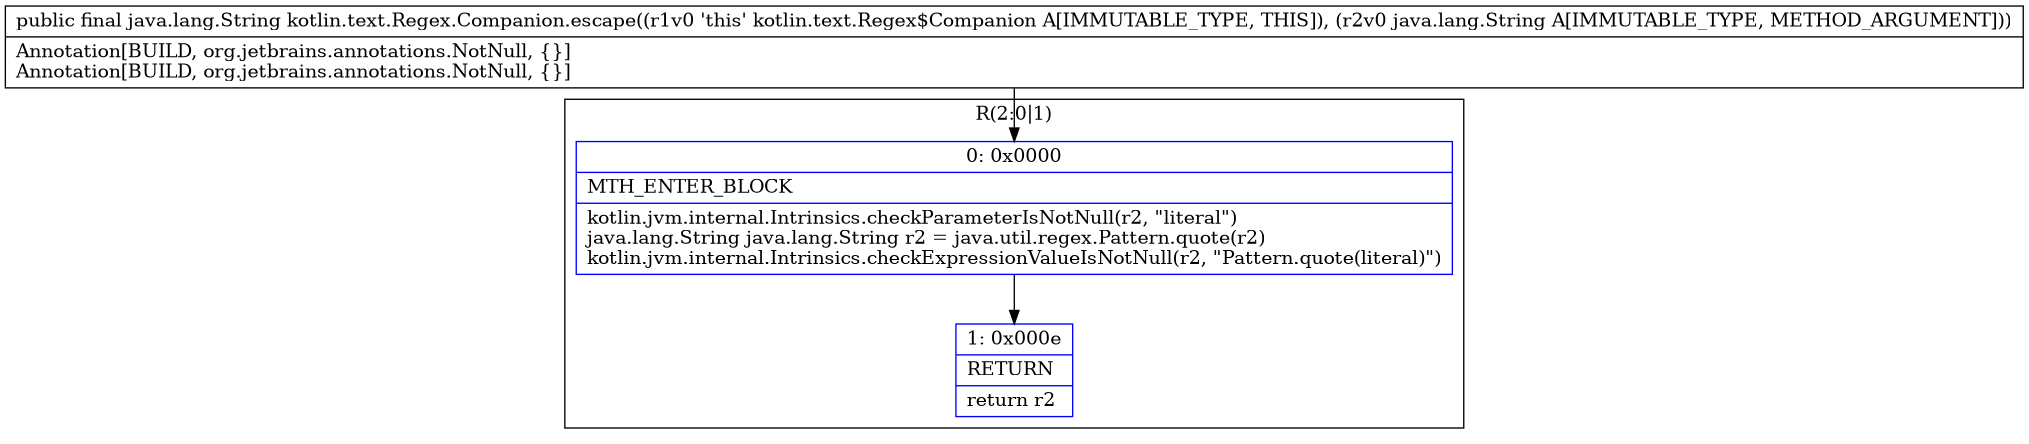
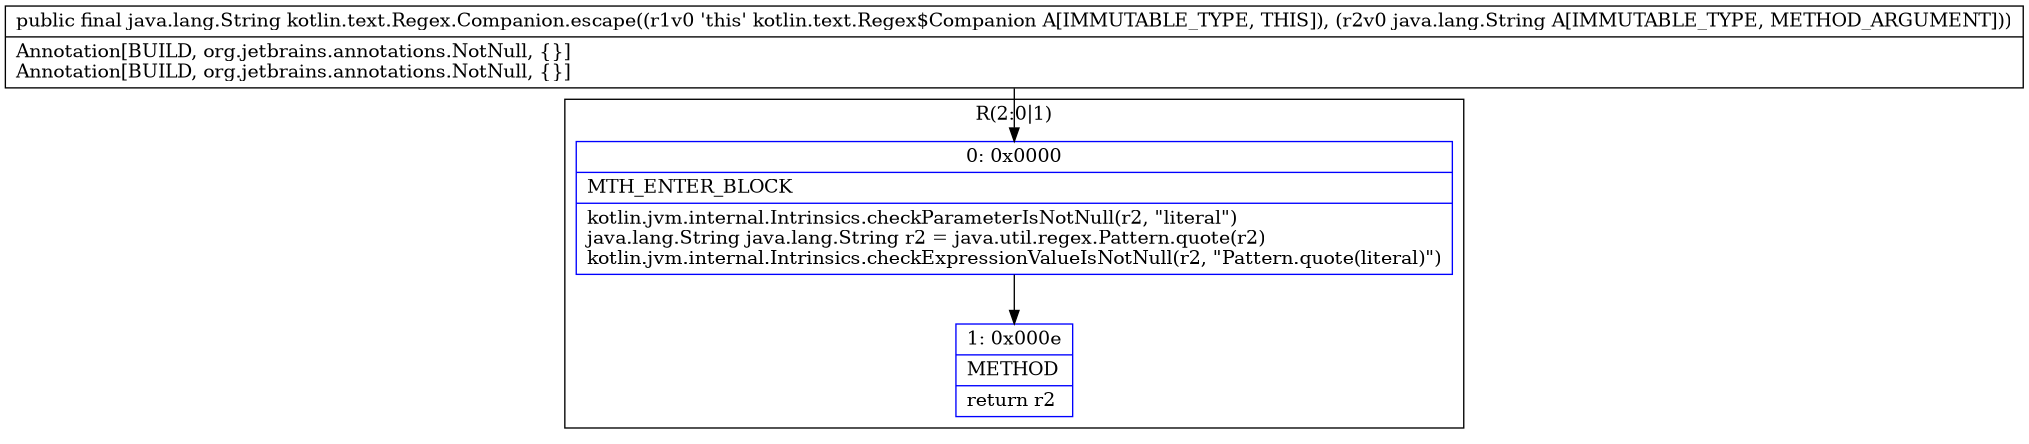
node "1: 0x000e": text "RETURN" -> "METHOD"
